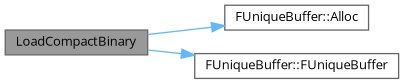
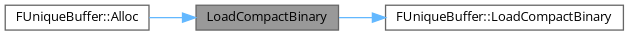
edge "LoadCompactBinary" -> "FUniqueBuffer::Alloc": reversed
node "FUniqueBuffer::FUniqueBuffer": label "FUniqueBuffer::FUniqueBuffer" -> "FUniqueBuffer::LoadCompactBinary"
